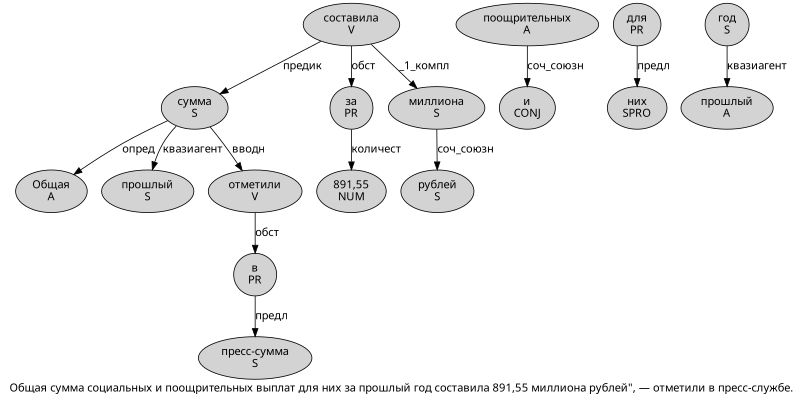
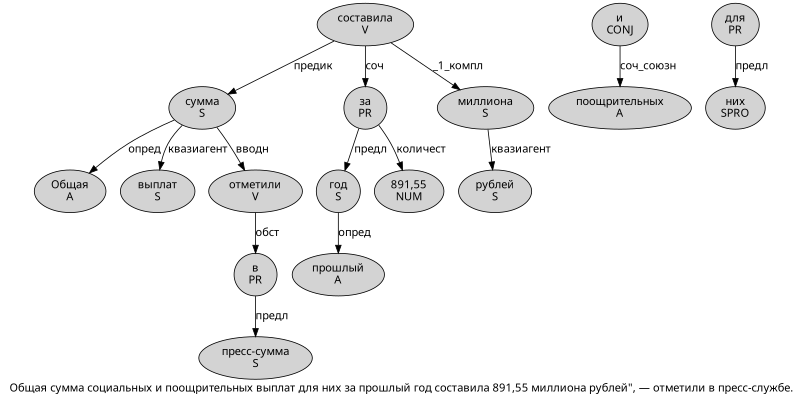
edge "поощрительных A" -> "и CONJ": reversed
edge "составила V" -> "за PR": label "обст" -> "соч"
edge "год S" -> "прошлый A": label "квазиагент" -> "опред"
edge "за PR" -> "год S": added, label "предл"
edge "миллиона S" -> "рублей S": label "соч_союзн" -> "квазиагент"
node "прошлый S": label "прошлый S" -> "выплат S"
